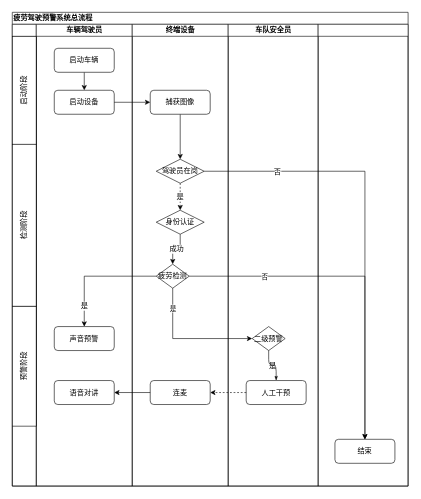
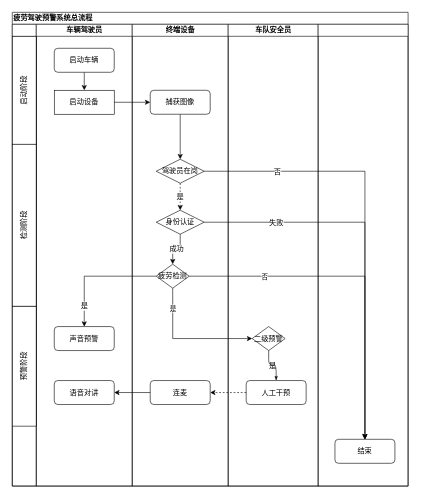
node "启动设备": shape rounded rectangle -> rectangle
edge "身份认证" -> "结束": added, label "失败"
